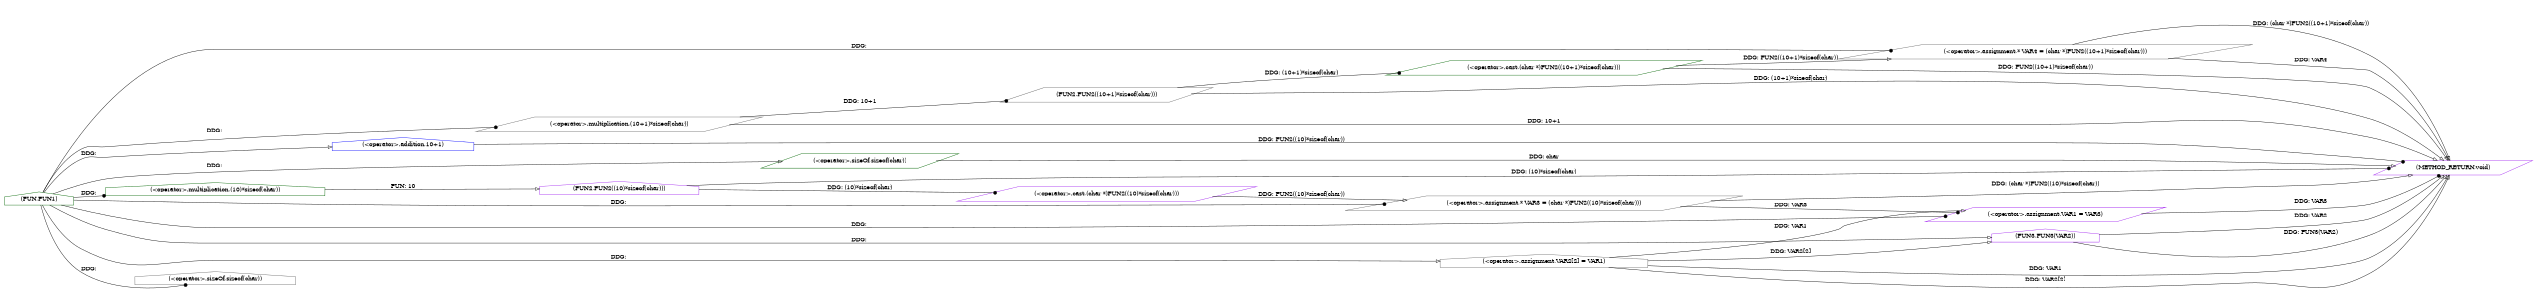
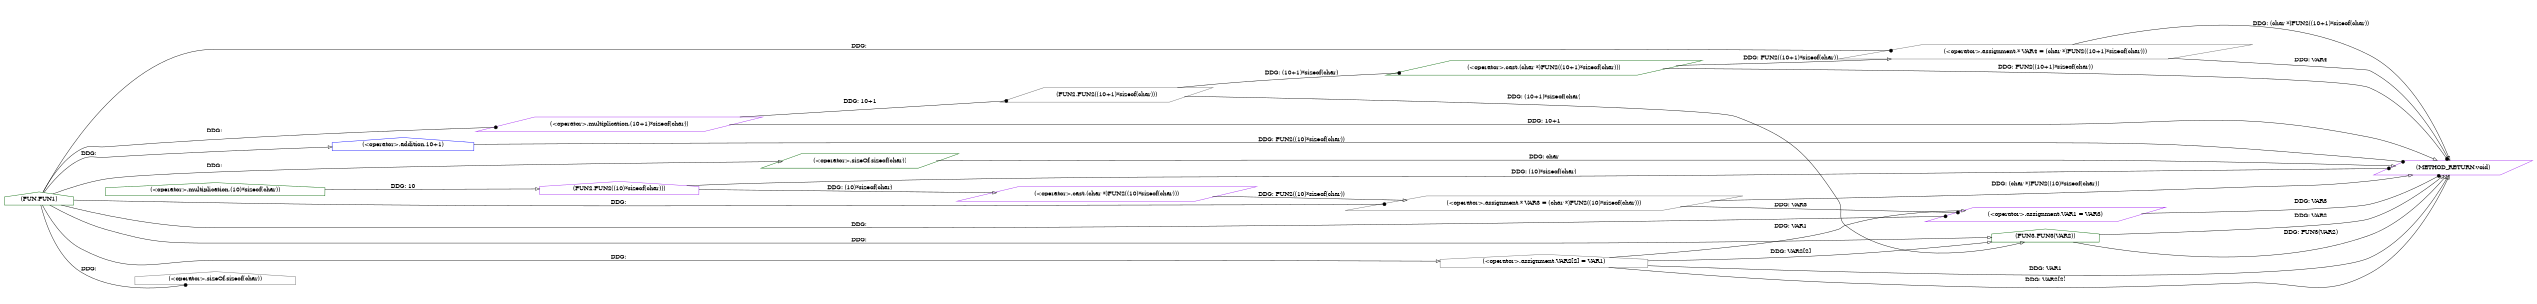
edge "(<operator>.cast,(char *)FUN2((10+1)*sizeof(char)))" -> "(METHOD_RETURN,void)": arrowhead onormal -> dot
edge "(FUN2,FUN2((10+1)*sizeof(char)))" -> "(METHOD_RETURN,void)": now "(FUN2,FUN2((10+1)*sizeof(char)))" -> "(FUN3,FUN3(VAR2))"
node "(<operator>.multiplication,(10+1)*sizeof(char))": color gray40 -> purple
edge "(<operator>.multiplication,(10)*sizeof(char))" -> "(FUN2,FUN2((10)*sizeof(char)))": label "FUN: 10" -> "DDG: 10"
edge "(FUN2,FUN2((10)*sizeof(char)))" -> "(<operator>.cast,(char *)FUN2((10)*sizeof(char)))": arrowhead dot -> onormal
edge "(FUN,FUN1)" -> "(<operator>.multiplication,(10)*sizeof(char))": removed, label "DDG:"
node "(FUN3,FUN3(VAR2))": color purple -> darkgreen
